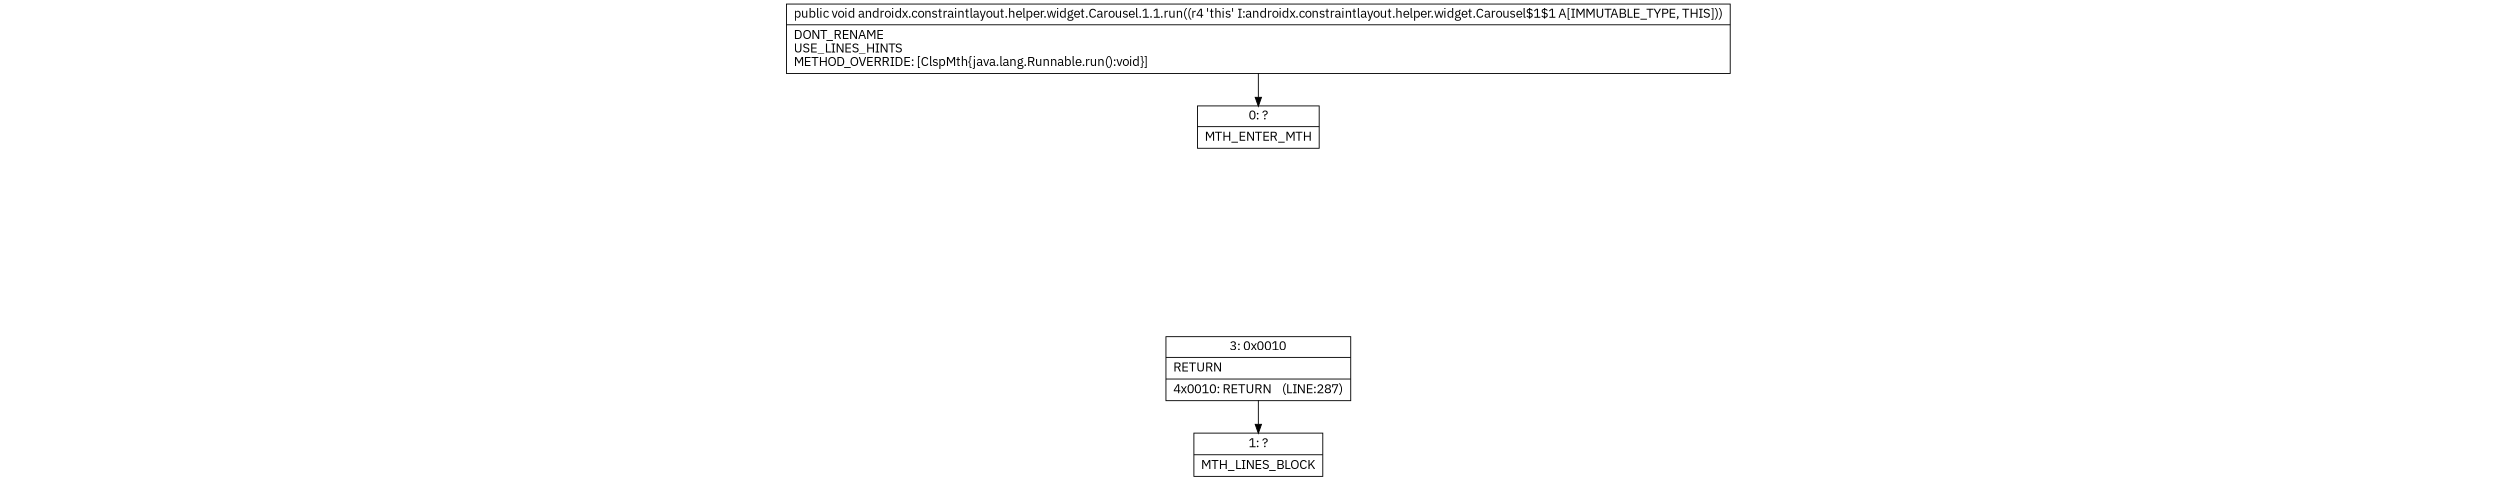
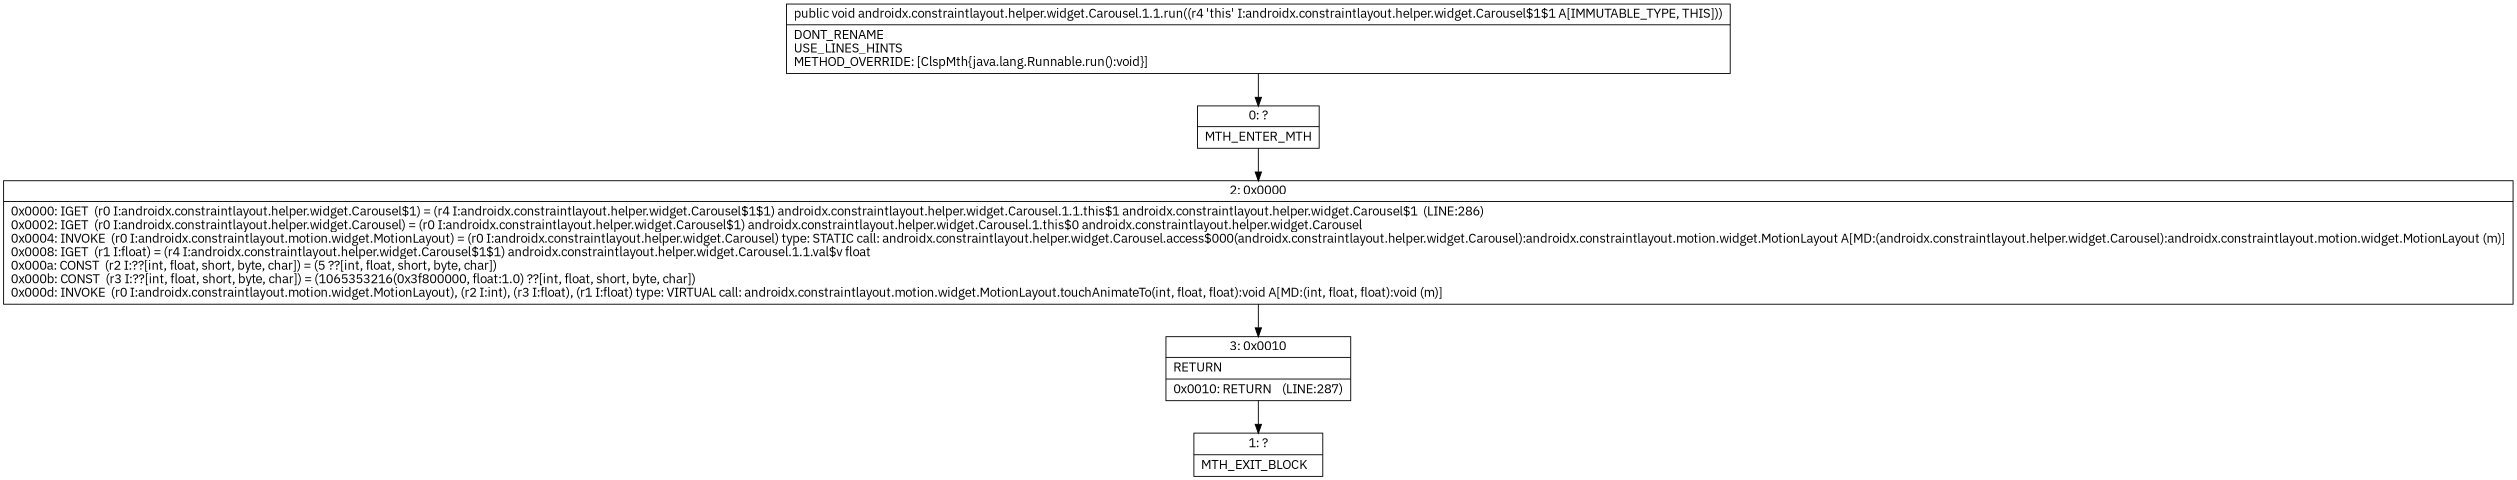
node "2: 0x0000": added
node "3: 0x0010": text "4x0010: RETURN    (LINE:287)" -> "0x0010: RETURN    (LINE:287)"
node "1: ?": text "MTH_LINES_BLOCK" -> "MTH_EXIT_BLOCK"
